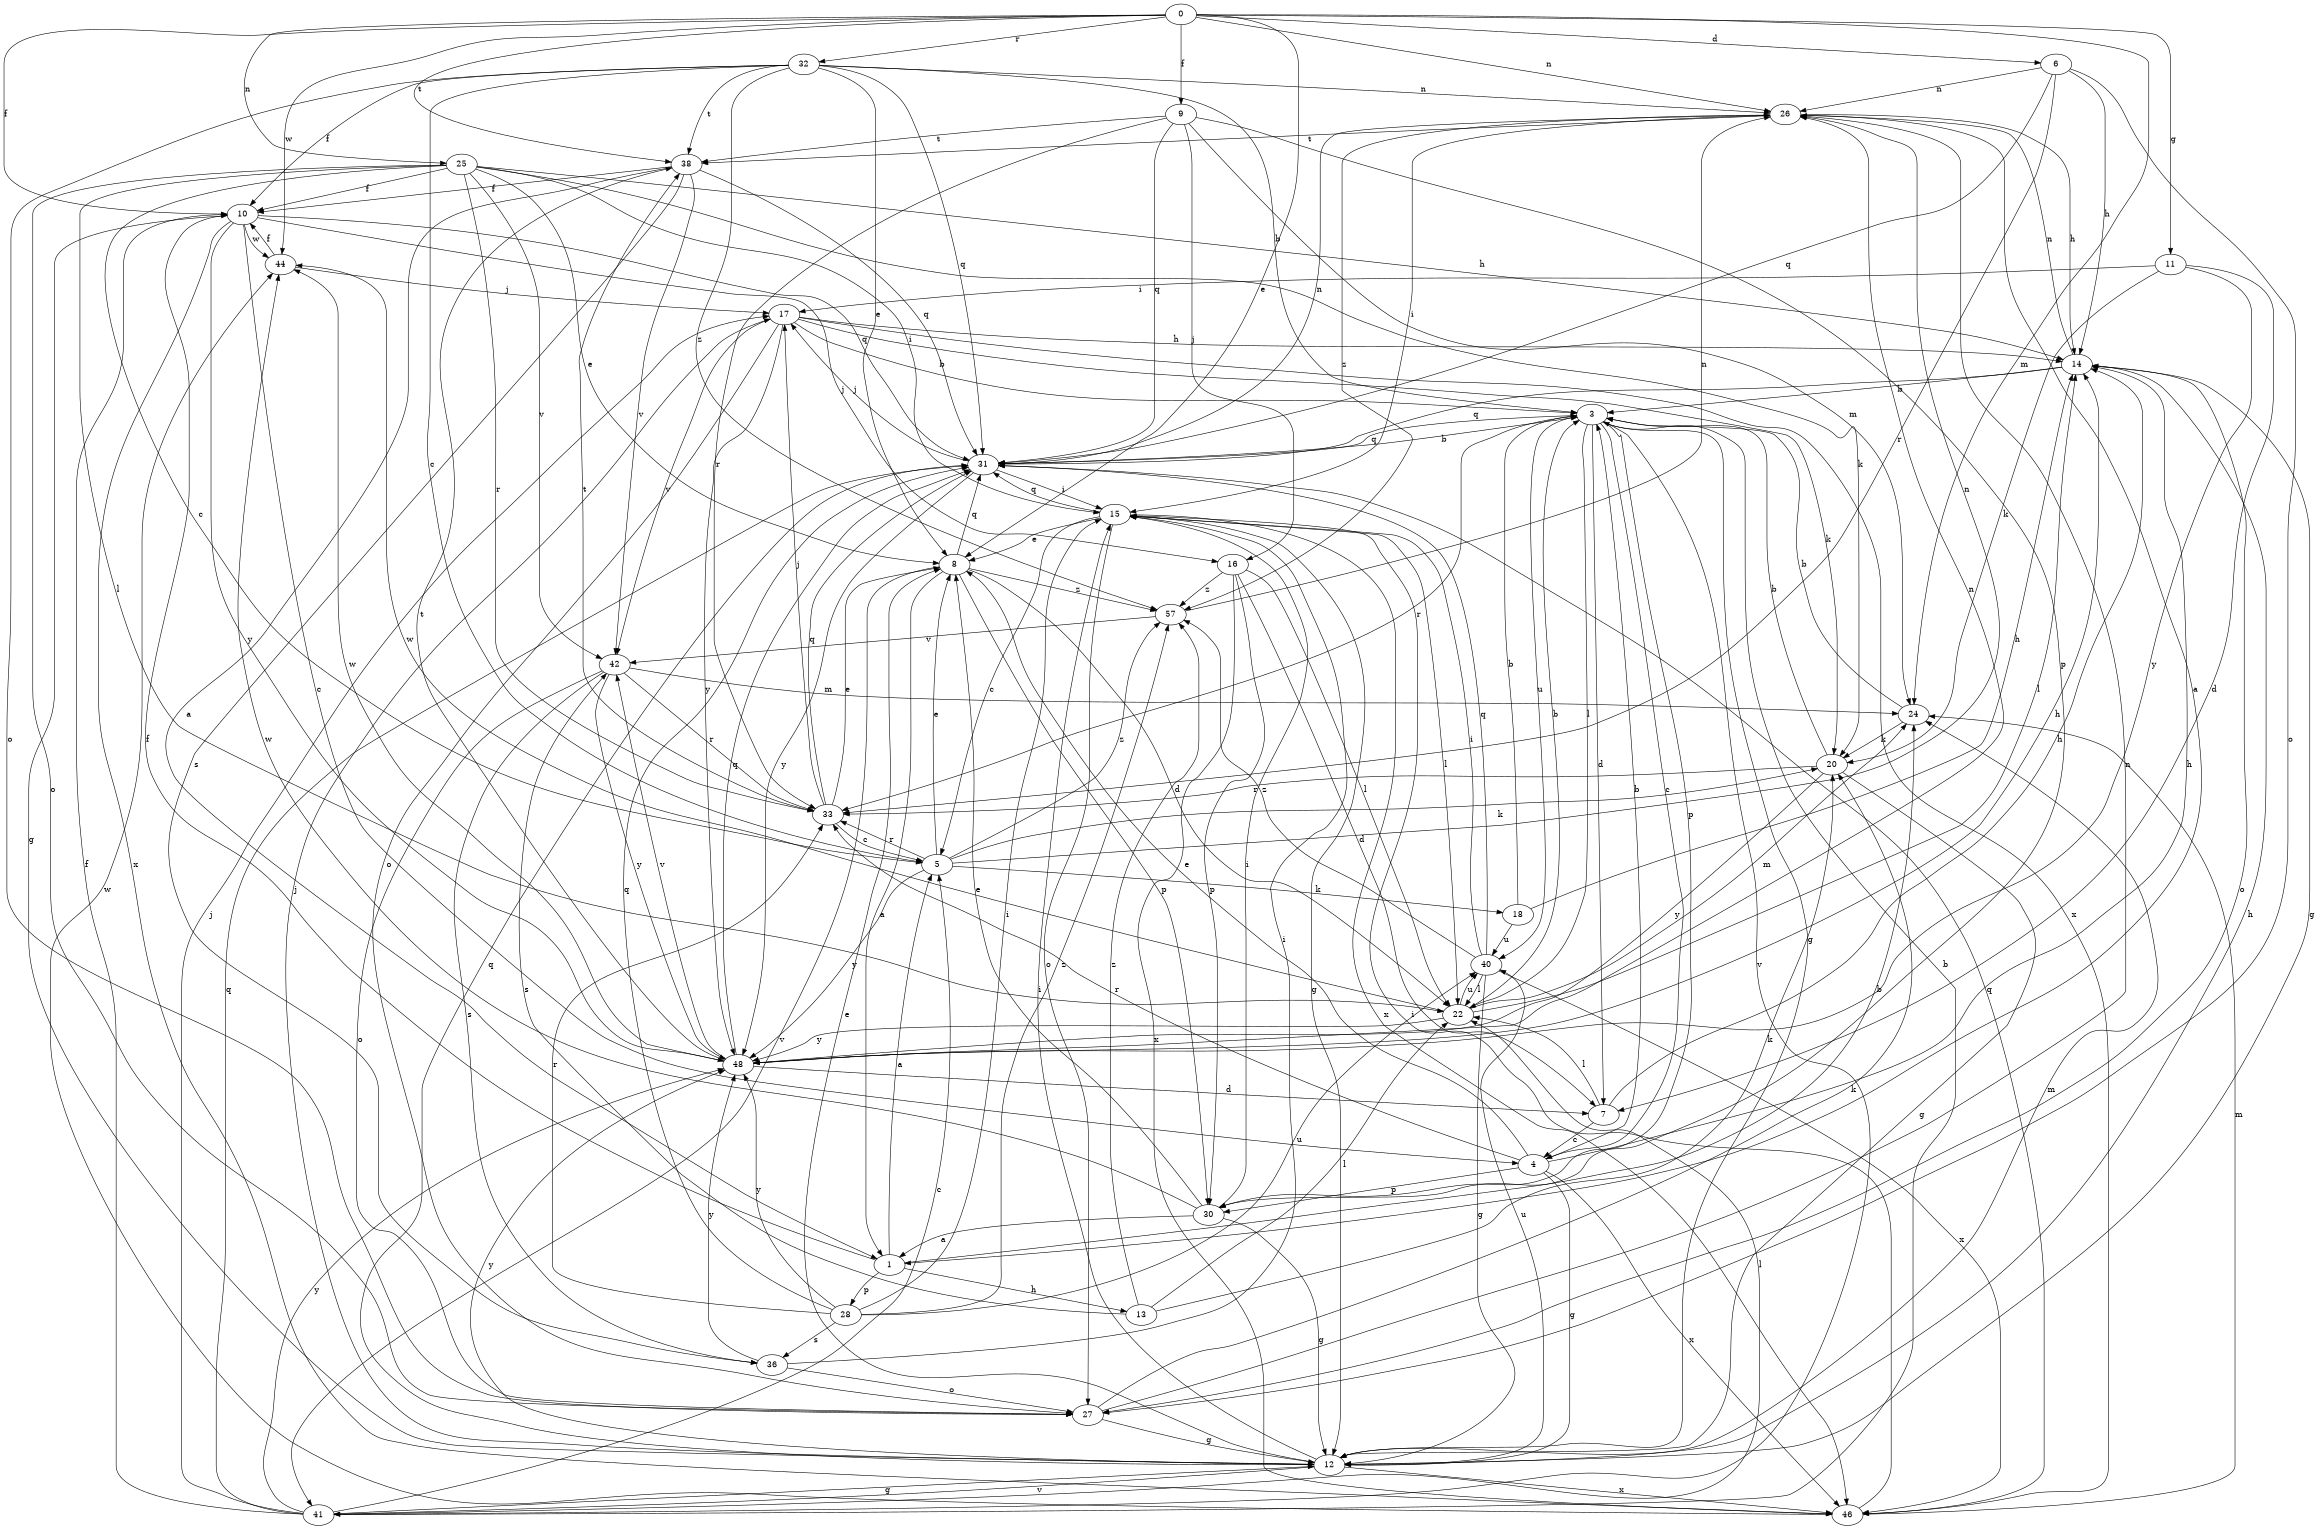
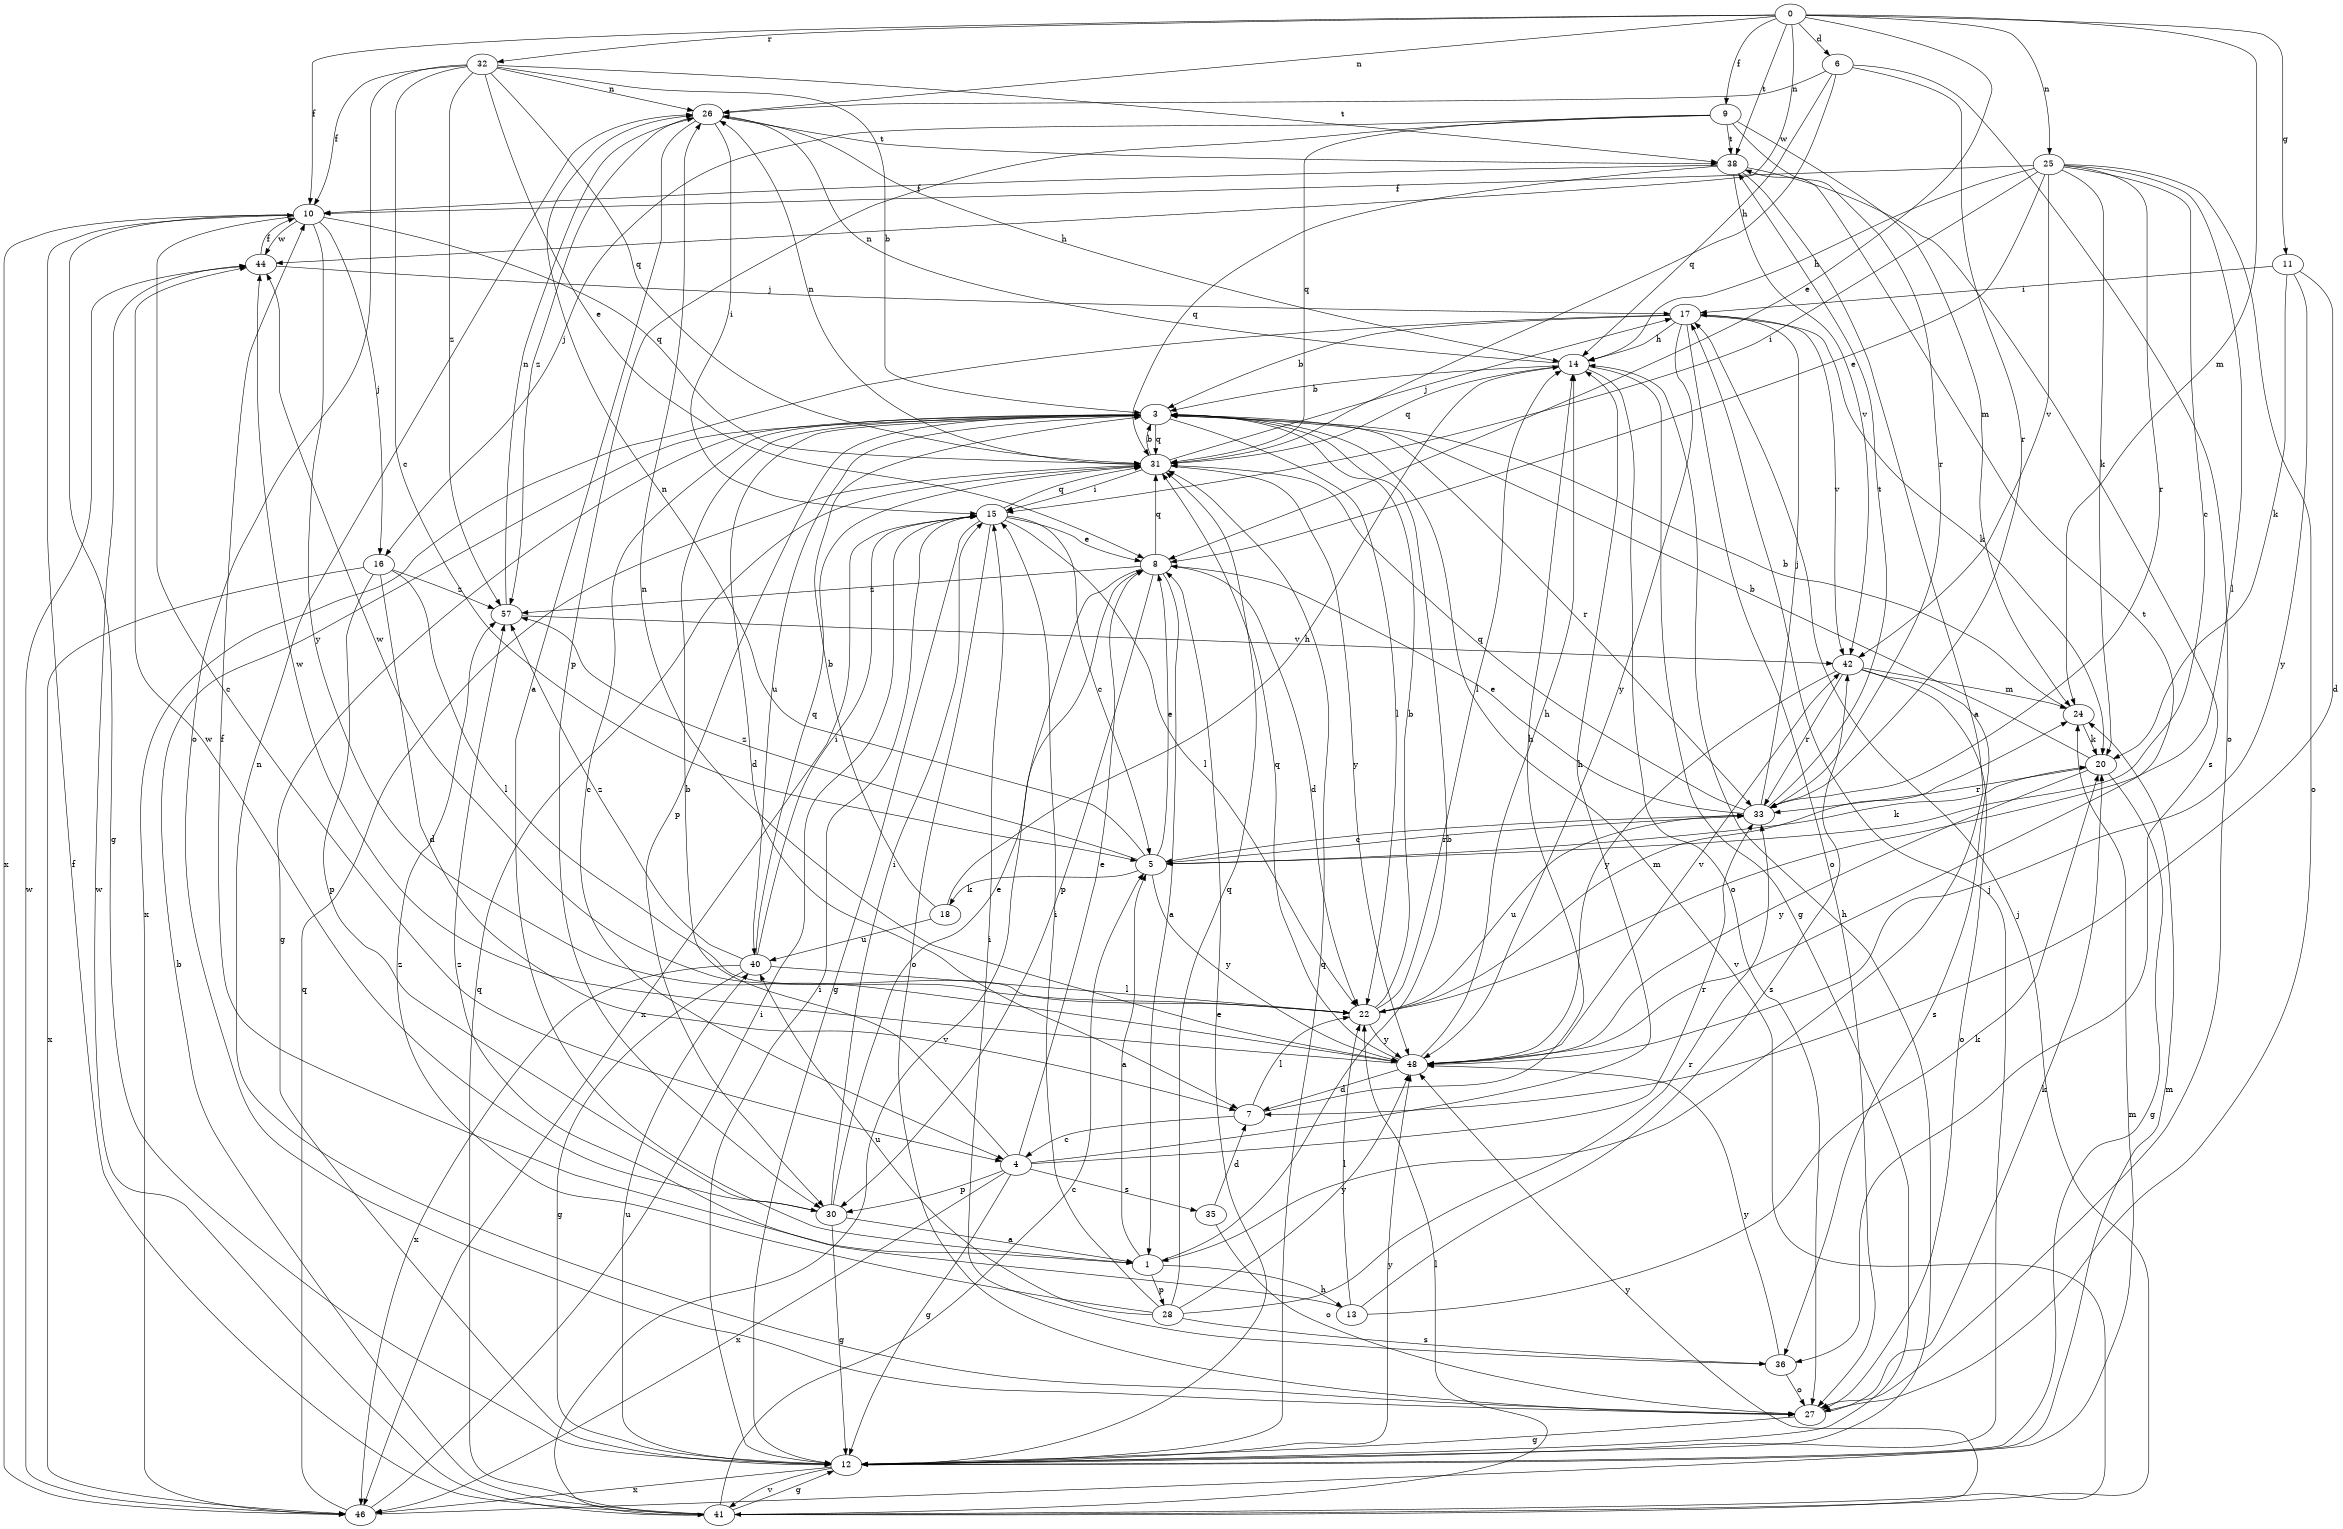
edge "22" -> "40": now "22" -> "33"
edge "41" -> "44": added, label "w"
edge "1" -> "24": now "1" -> "3"
node "35": added
